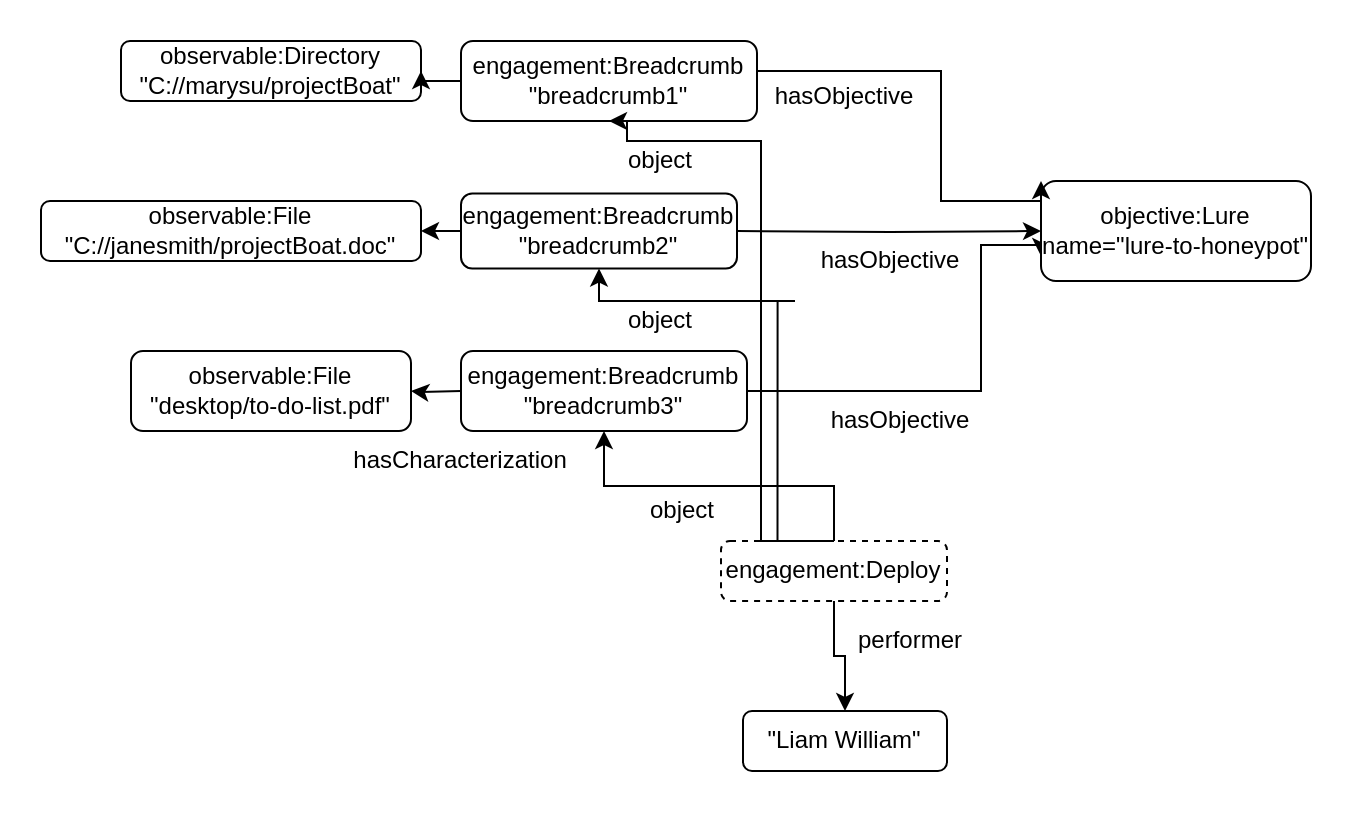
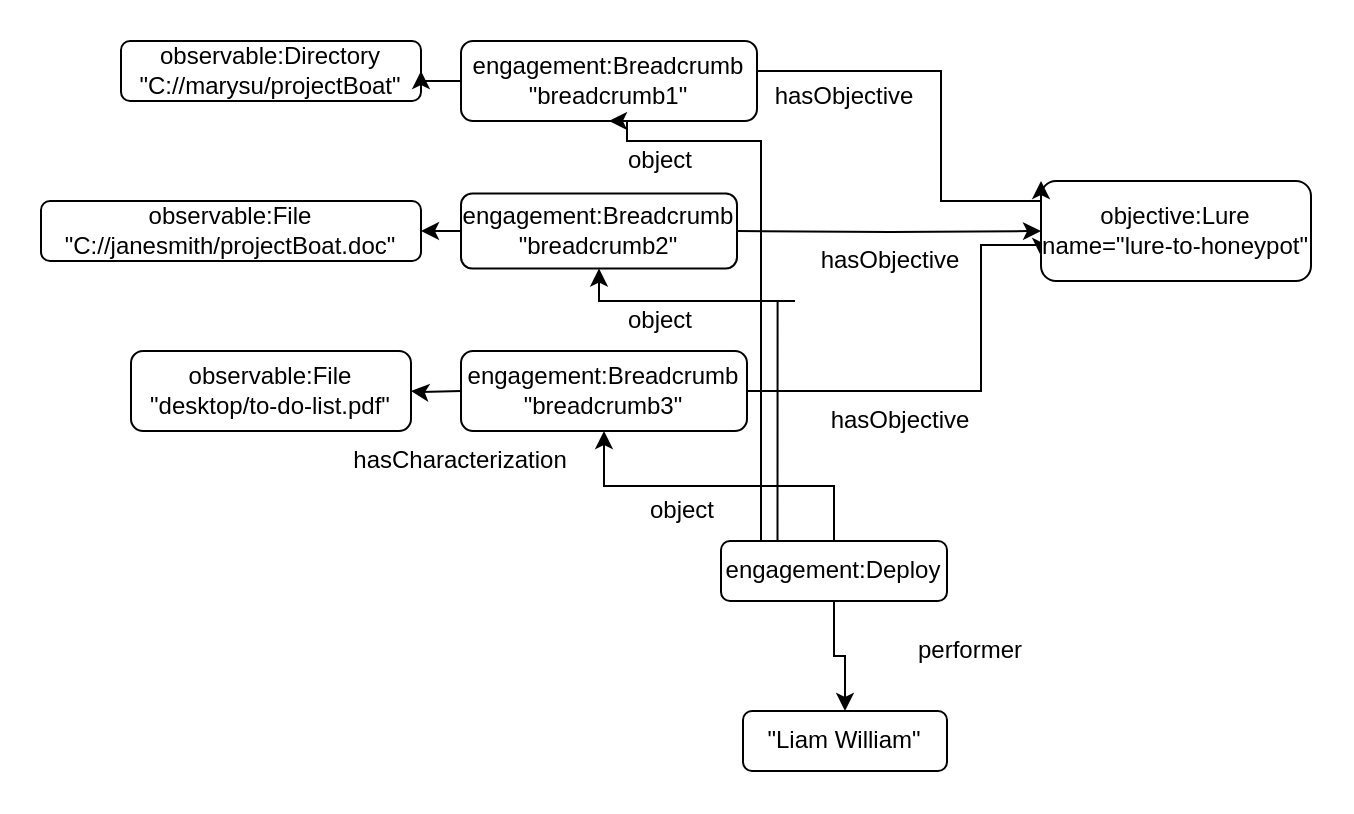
node "engagement:Deploy": style dashed -> solid
node "performer": moved (911, 641) -> (971, 651)
